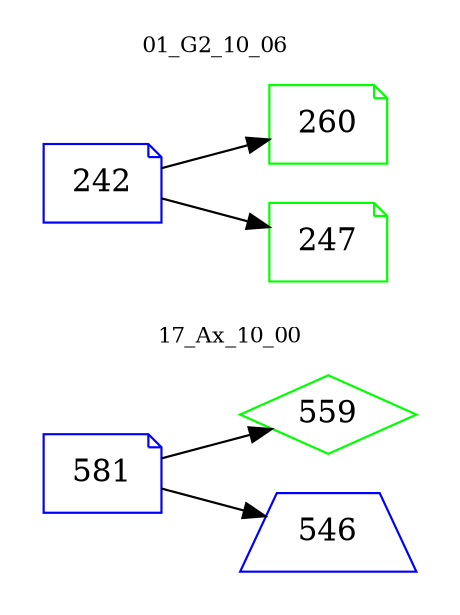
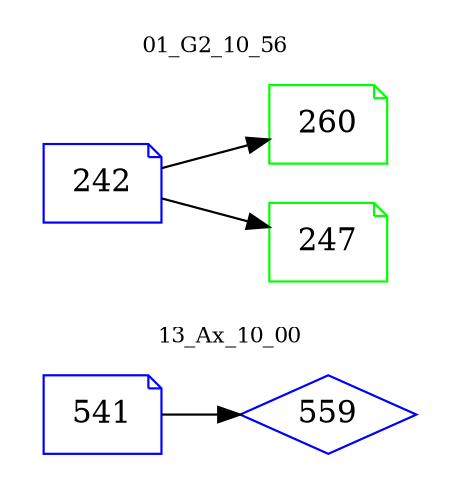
cluster "01_G2_10_06": label "01_G2_10_06" -> "01_G2_10_56"
cluster "17_Ax_10_00": label "17_Ax_10_00" -> "13_Ax_10_00"
node "559": color green -> blue
node "581": label "581" -> "541"
node "546": removed
